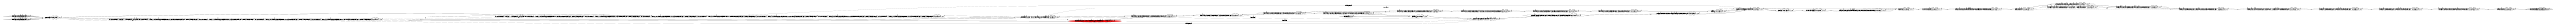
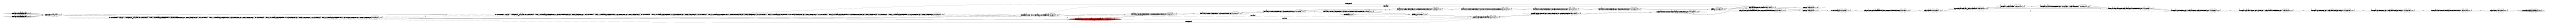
node "assertEquals(7,configState.offset())@@@20@@@['0', '0', '1']": added
node "PowerMock.replayAll()@@@16@@@['1', '1', '0']": removed
